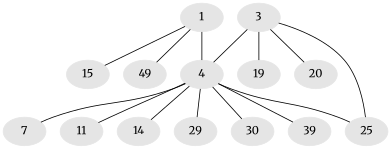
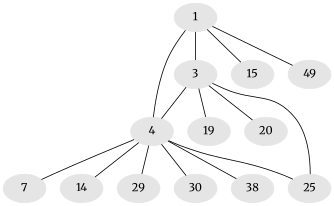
edge "1" -- "3": added
node "11": removed
node "39": label "39" -> "38"
